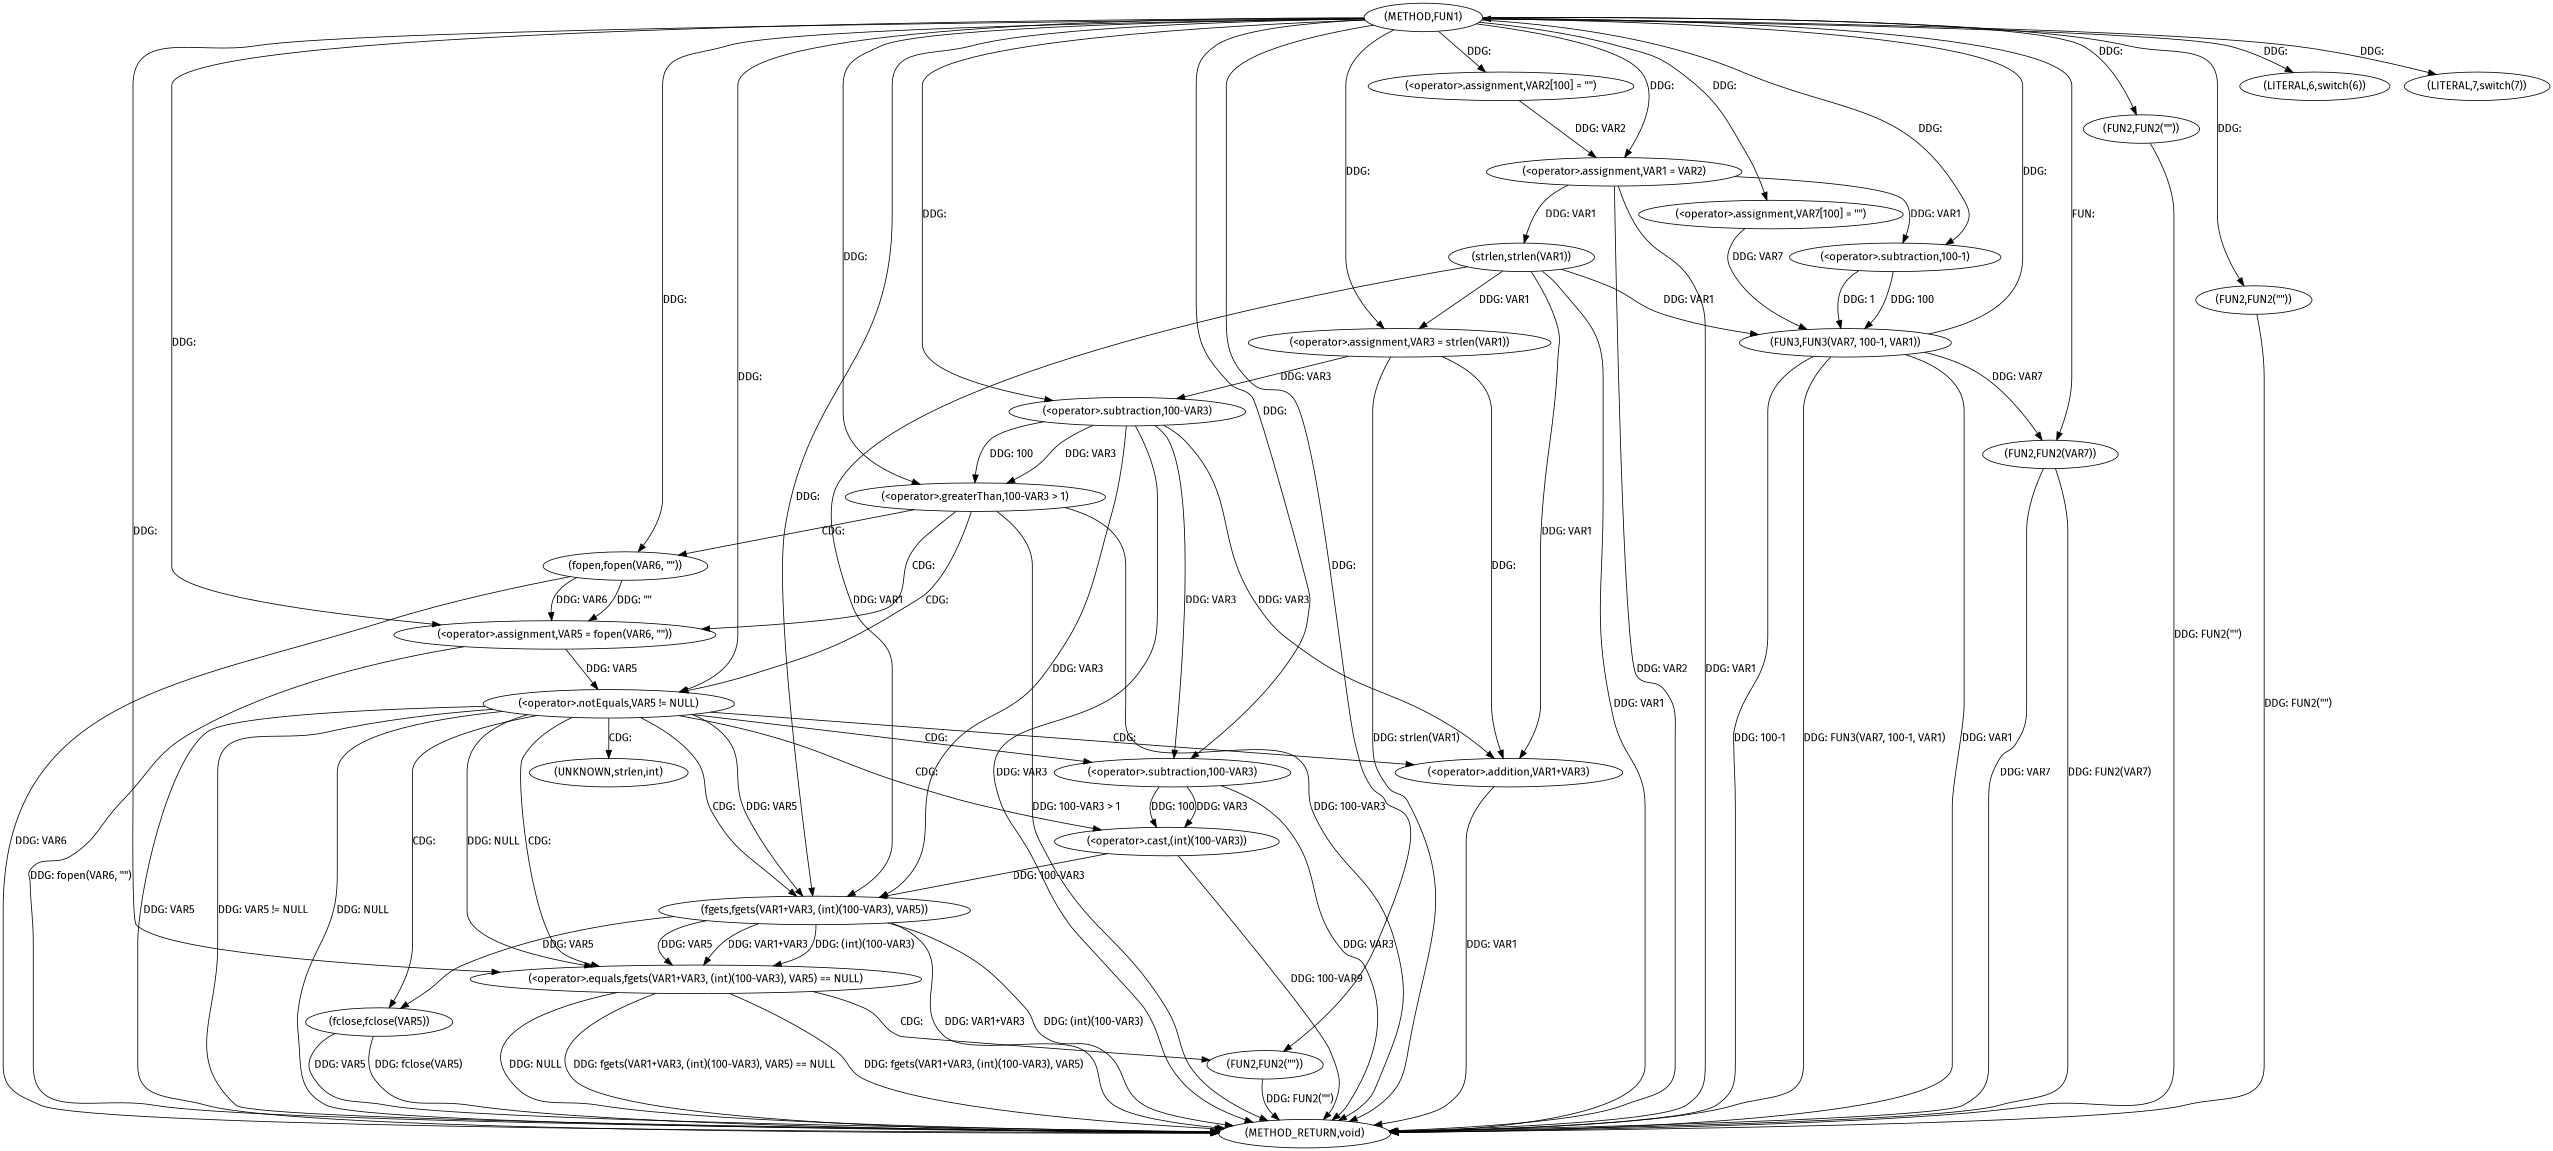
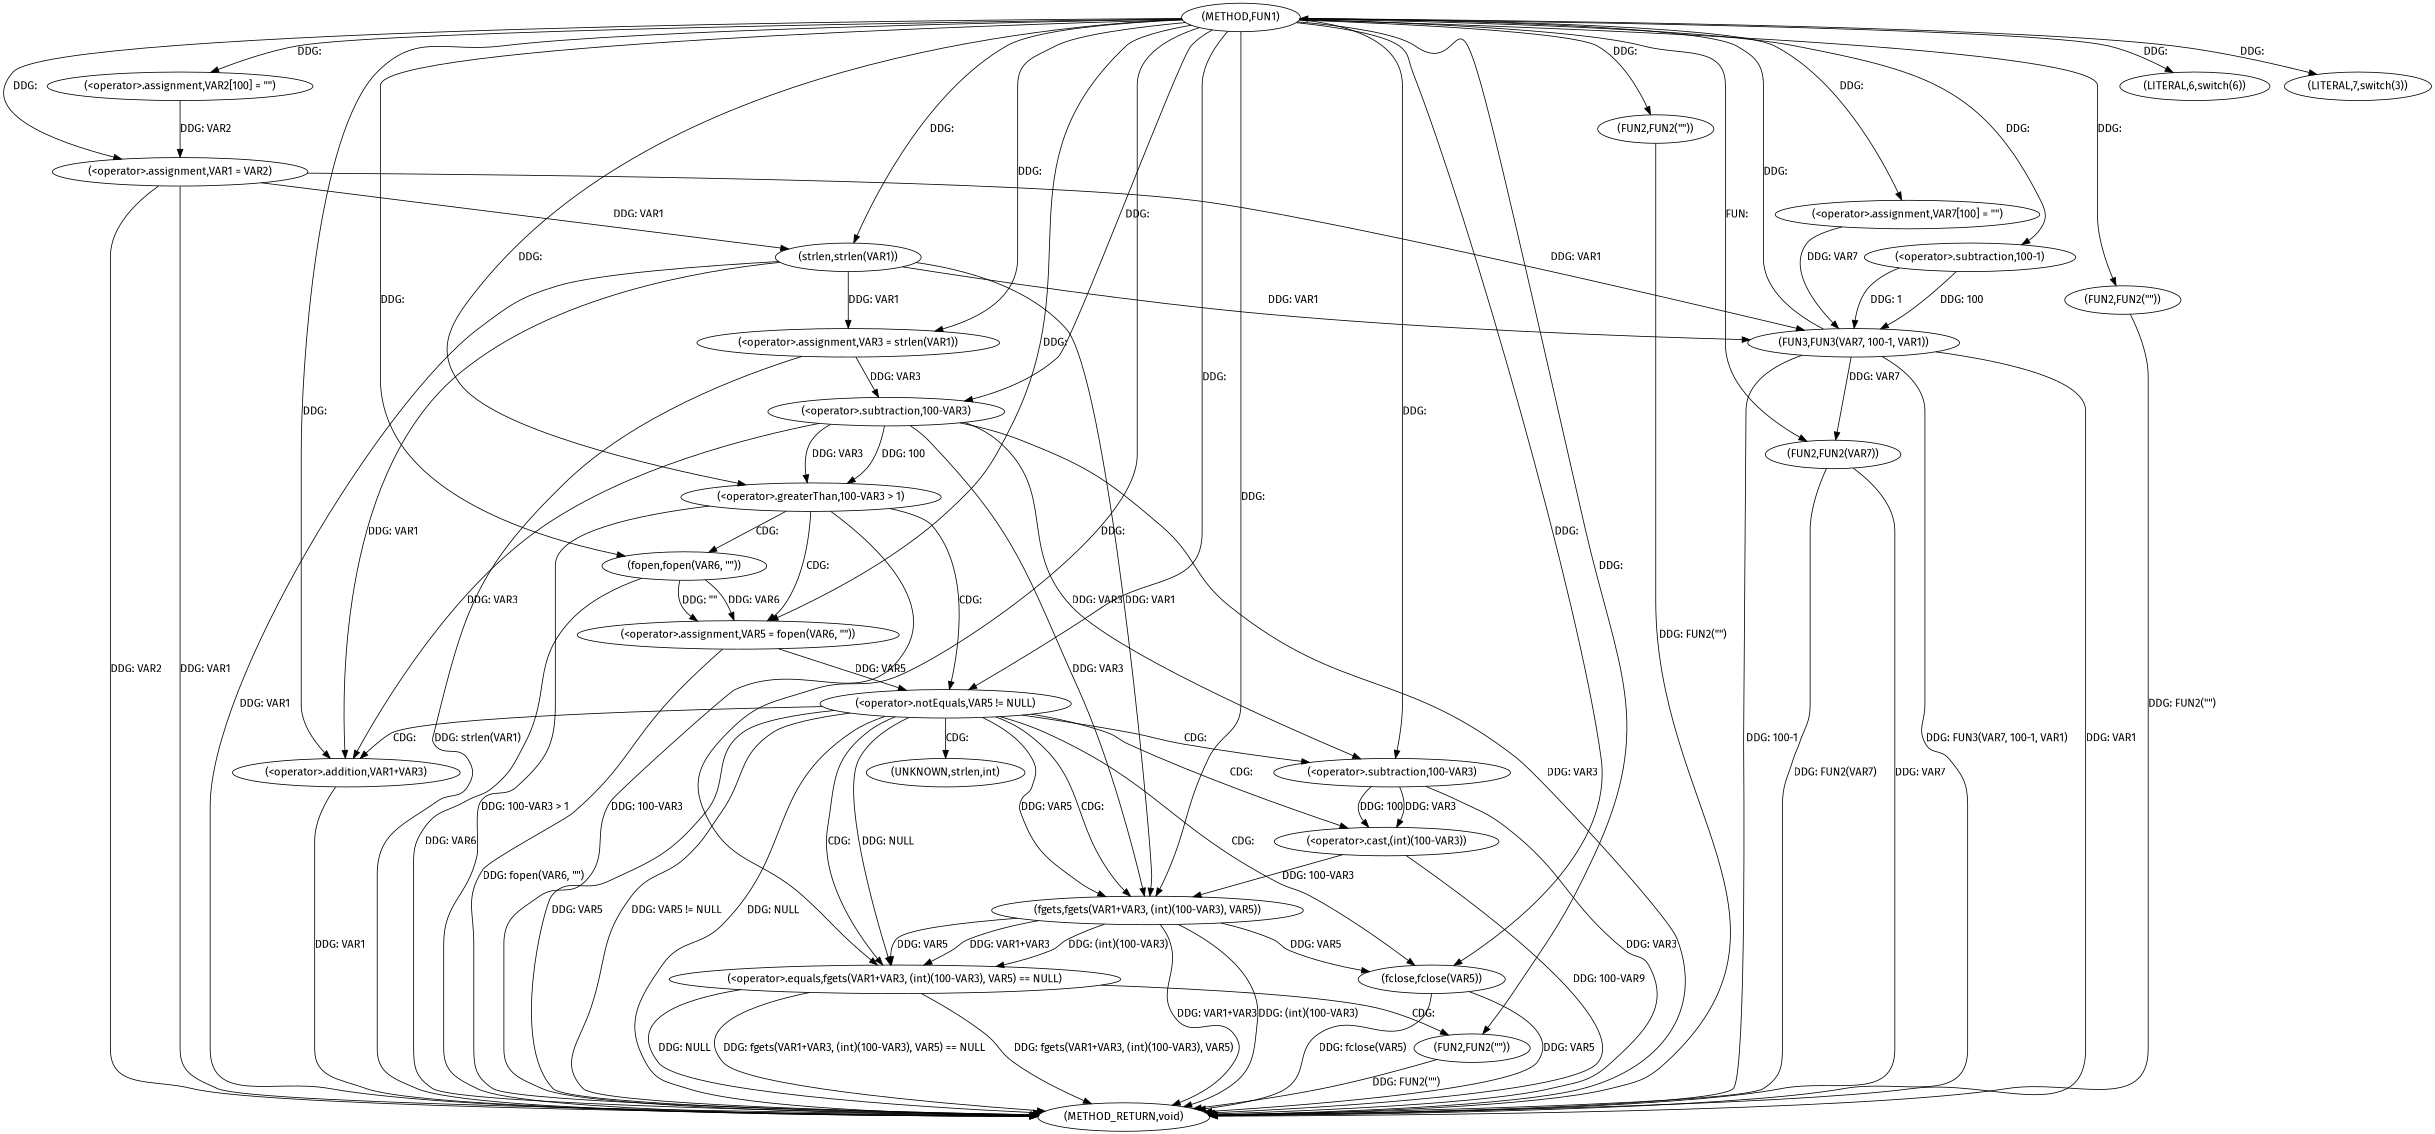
edge "(METHOD,FUN1)" -> "(strlen,strlen(VAR1))": added, label "DDG:"
node "(LITERAL,7,switch(7))": label "(LITERAL,7,switch(7))" -> "(LITERAL,7,switch(3))"
edge "(<operator>.assignment,VAR1 = VAR2)" -> "(<operator>.subtraction,100-1)": now "(<operator>.assignment,VAR1 = VAR2)" -> "(FUN3,FUN3(VAR7, 100-1, VAR1))"
edge "(METHOD,FUN1)" -> "(fclose,fclose(VAR5))": added, label "DDG:"
edge "(<operator>.assignment,VAR3 = strlen(VAR1))" -> "(<operator>.addition,VAR1+VAR3)": now "(METHOD,FUN1)" -> "(<operator>.addition,VAR1+VAR3)"
